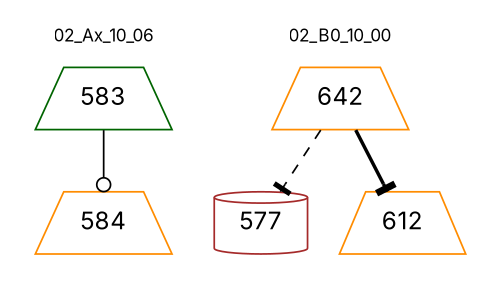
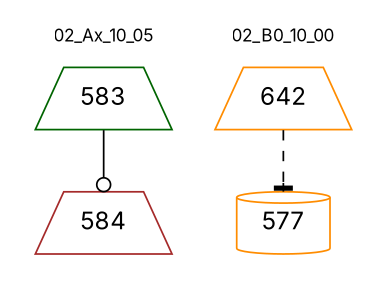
cluster "02_Ax_10_06": label "02_Ax_10_06" -> "02_Ax_10_05"
node "584": color darkorange -> brown
node "577": color brown -> darkorange
node "612": removed
